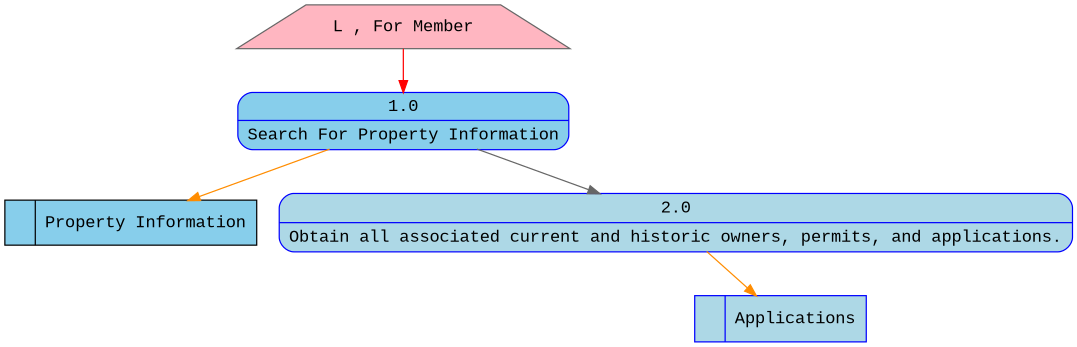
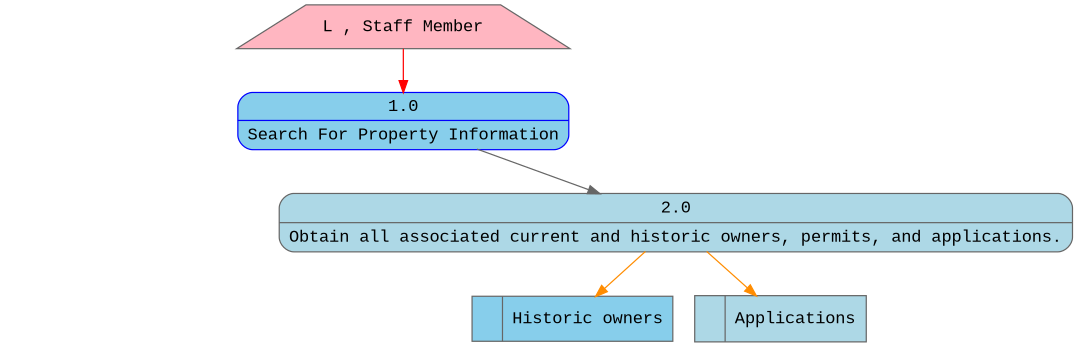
node "L , For Member": label "L , For Member" -> "L , Staff Member"
node "Property Information": removed
node "2.0": color blue -> gray40
node "Historic owners": added
node "Applications": color blue -> gray40
